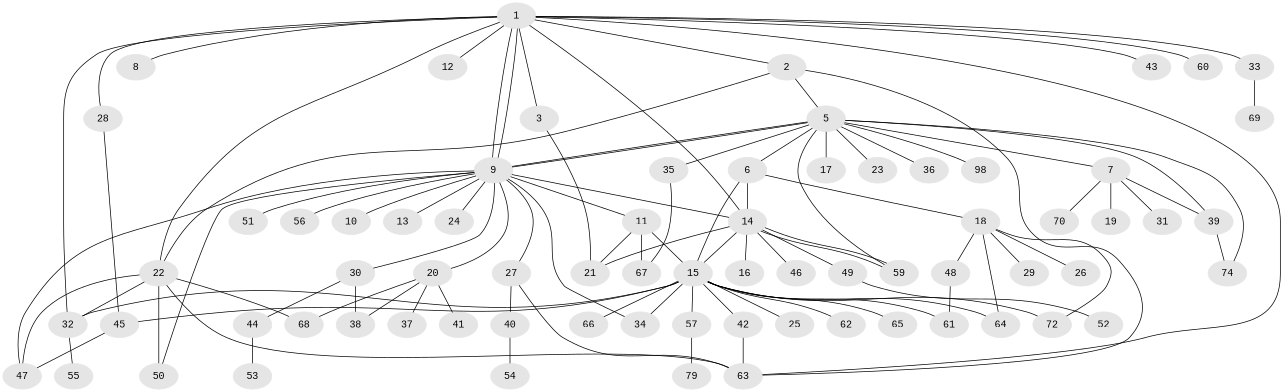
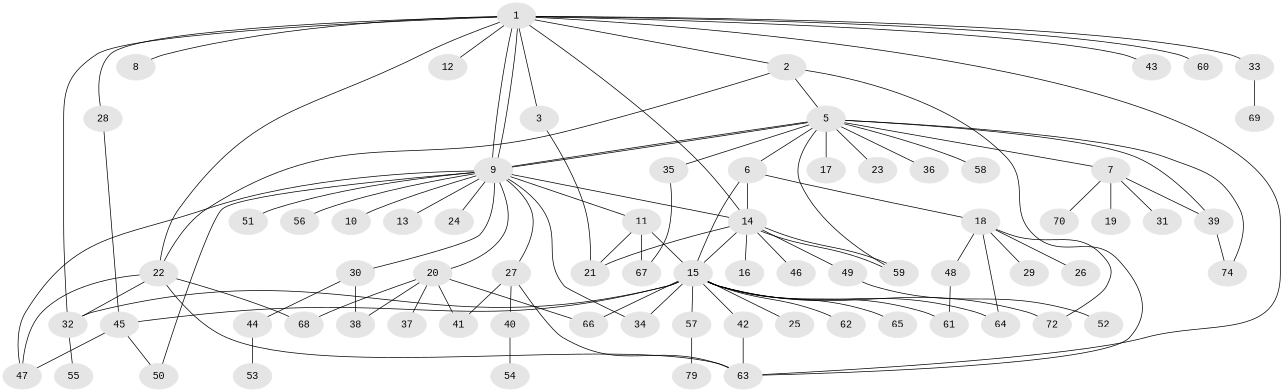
node "98": label "98" -> "58"
edge "20" -- "66": added
edge "27" -- "41": added
edge "22" -- "50": now "45" -- "50"
